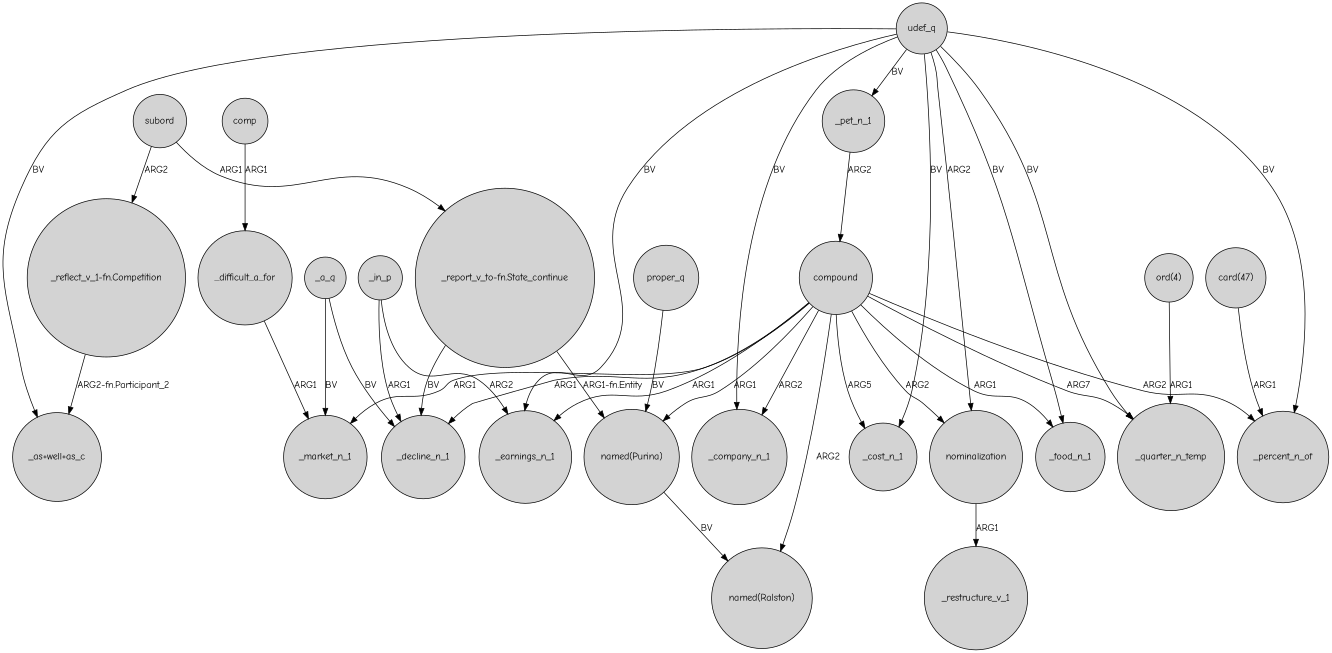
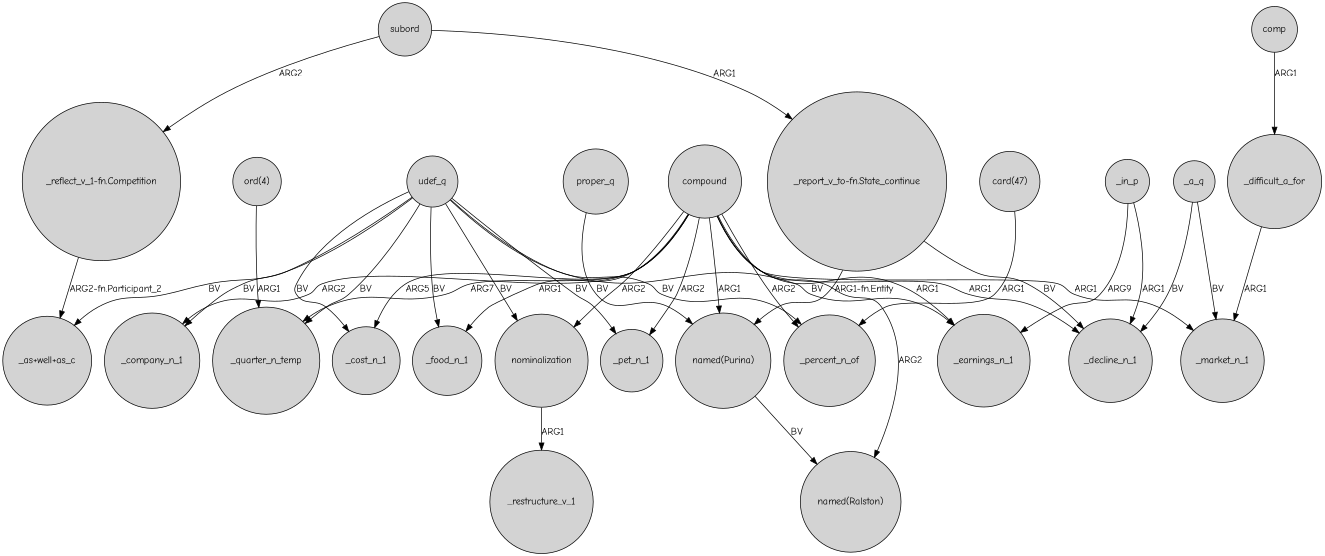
edge "udef_q" -> "nominalization": label "ARG2" -> "BV"
edge "_pet_n_1" -> "compound": reversed
edge "_in_p" -> "_earnings_n_1": label "ARG2" -> "ARG9"
